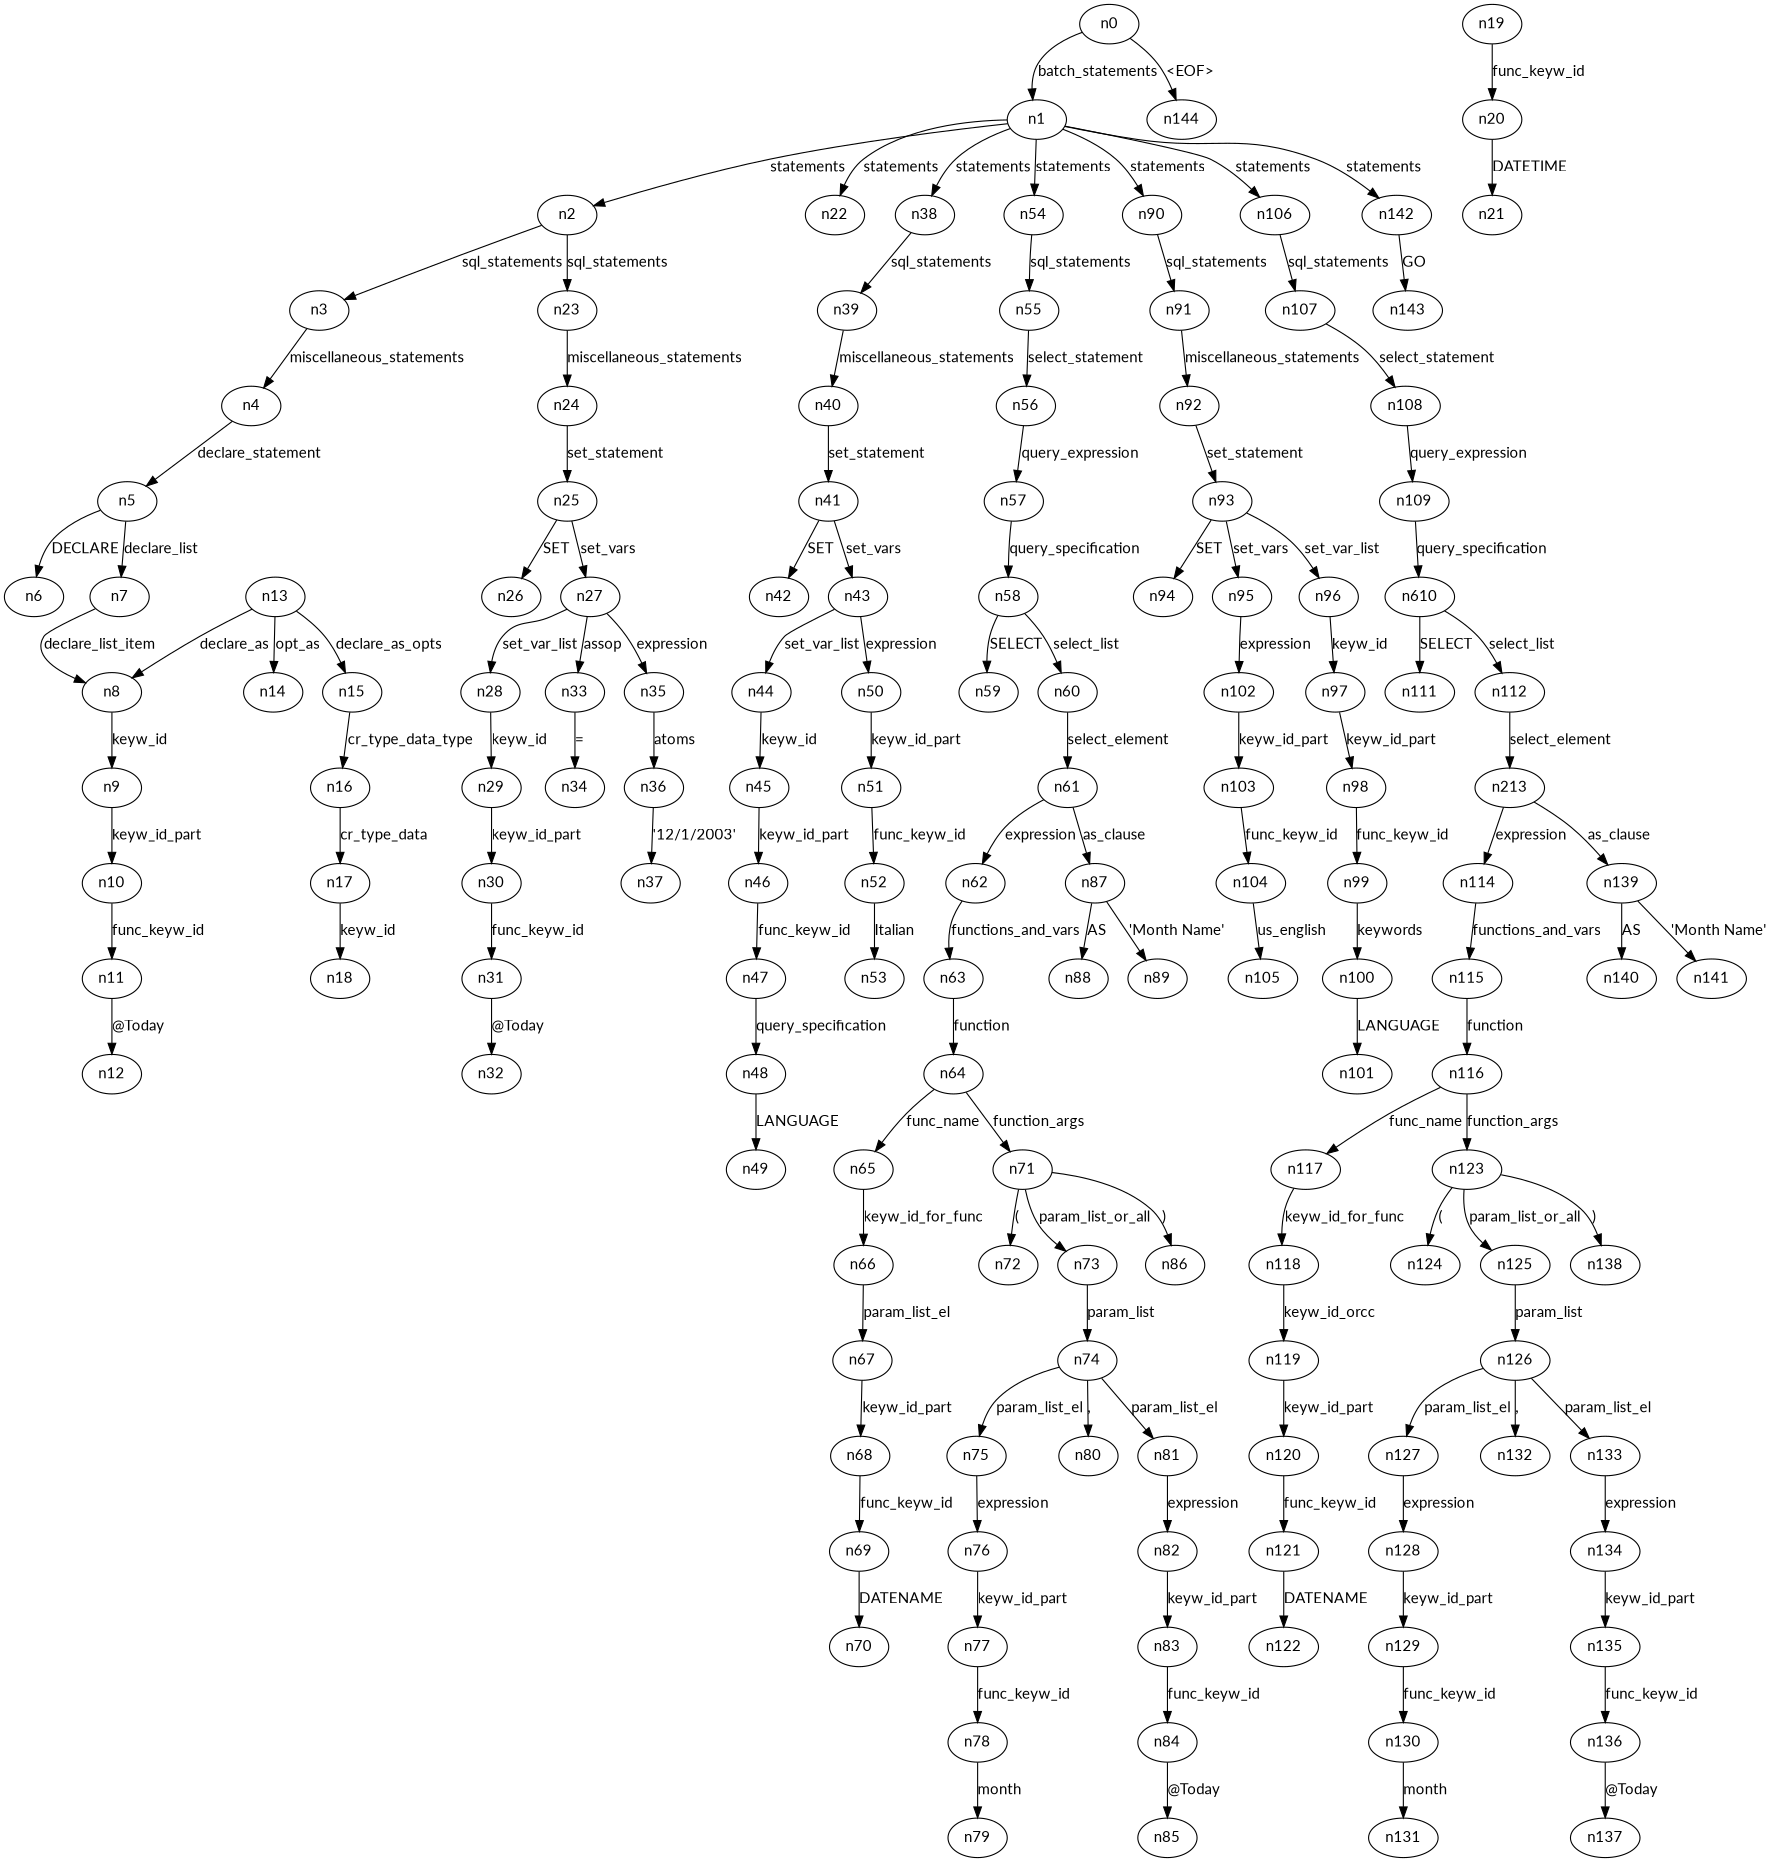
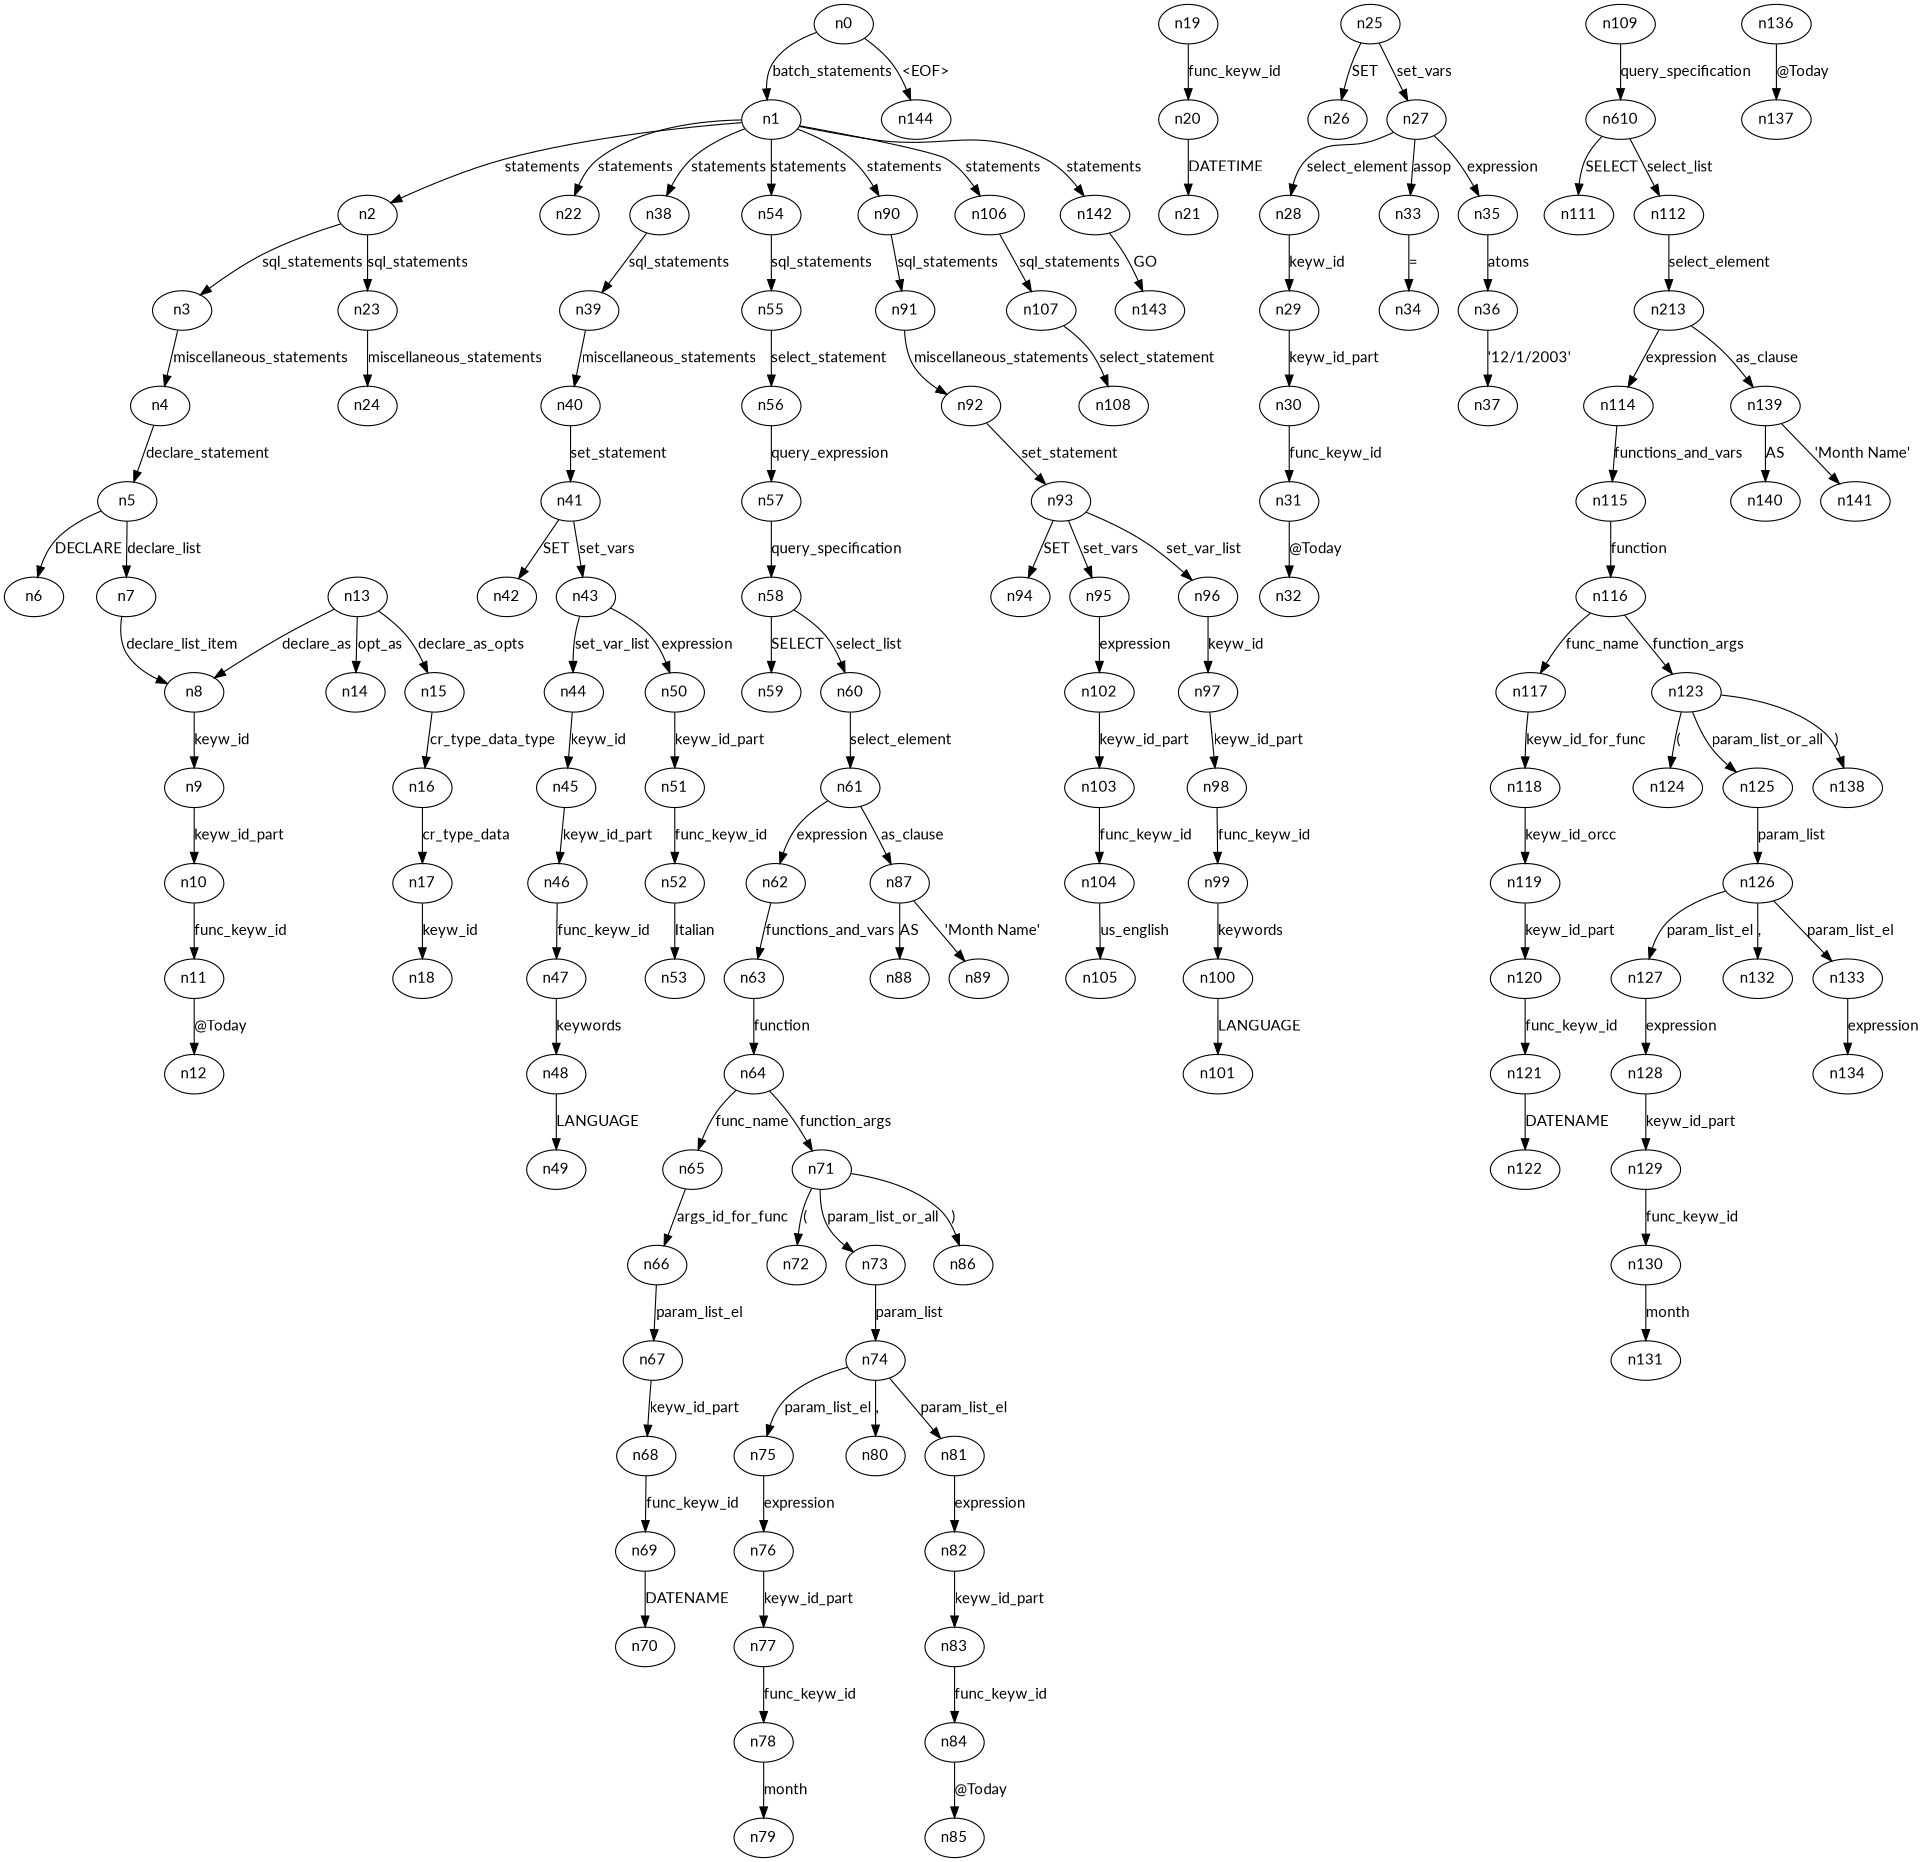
edge "n24" -> "n25": removed, label "set_statement"
edge "n108" -> "n109": removed, label "query_expression"
edge "n27" -> "n28": label "set_var_list" -> "select_element"
edge "n47" -> "n48": label "query_specification" -> "keywords"
edge "n65" -> "n66": label "keyw_id_for_func" -> "args_id_for_func"
node "n135": removed
